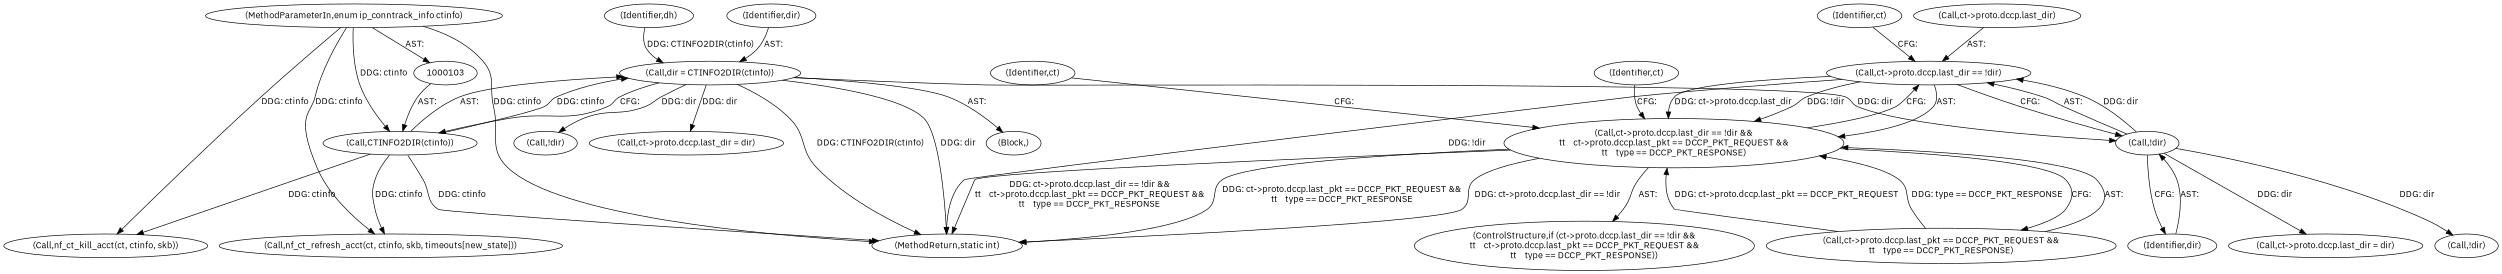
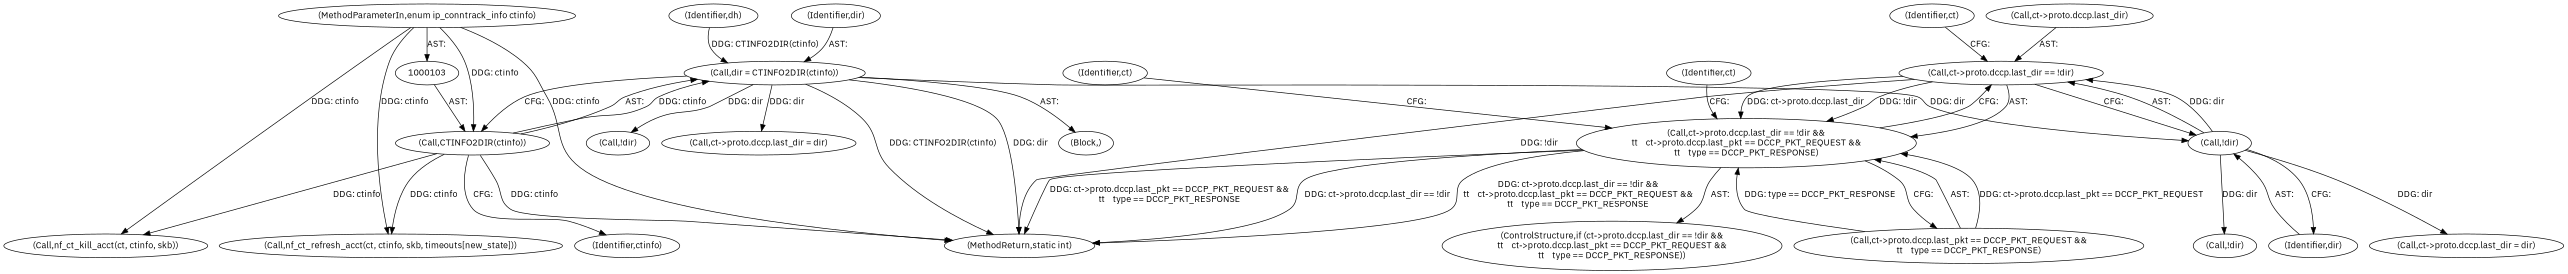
node "(Identifier,ctinfo)": added
